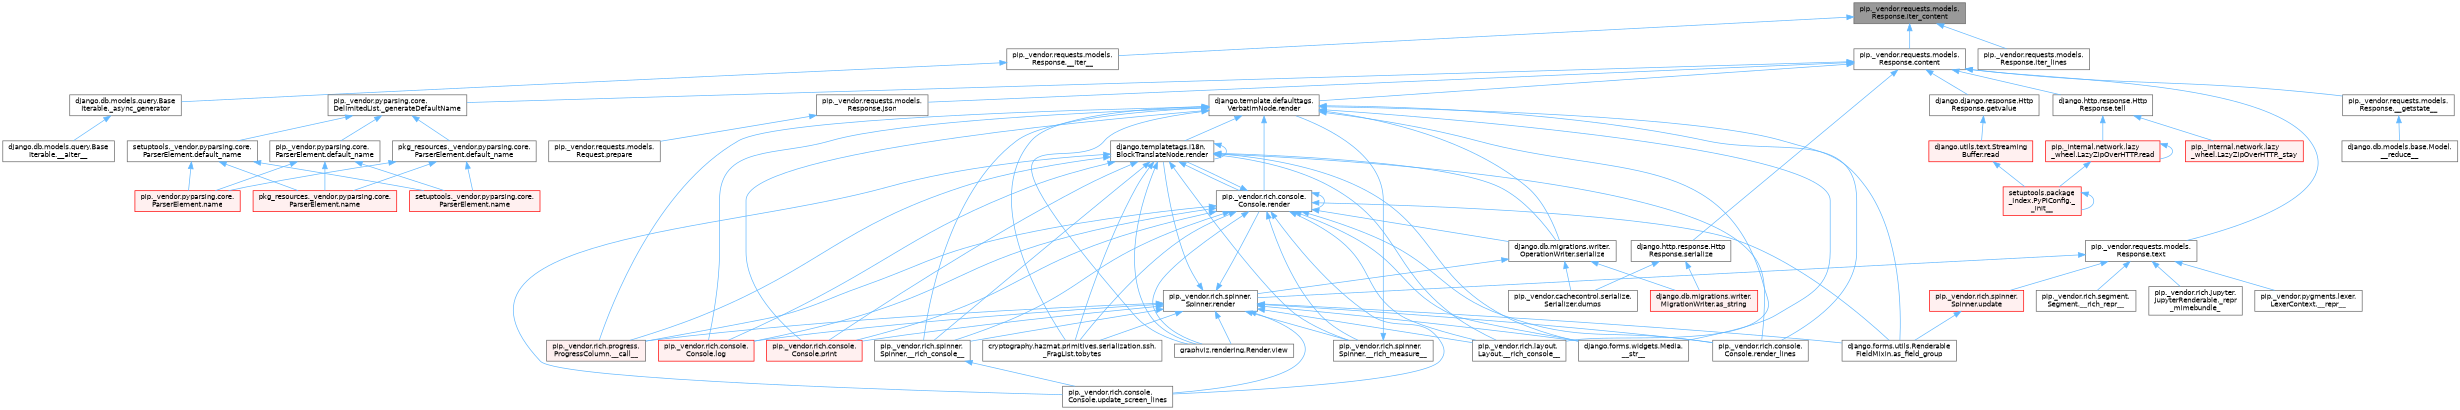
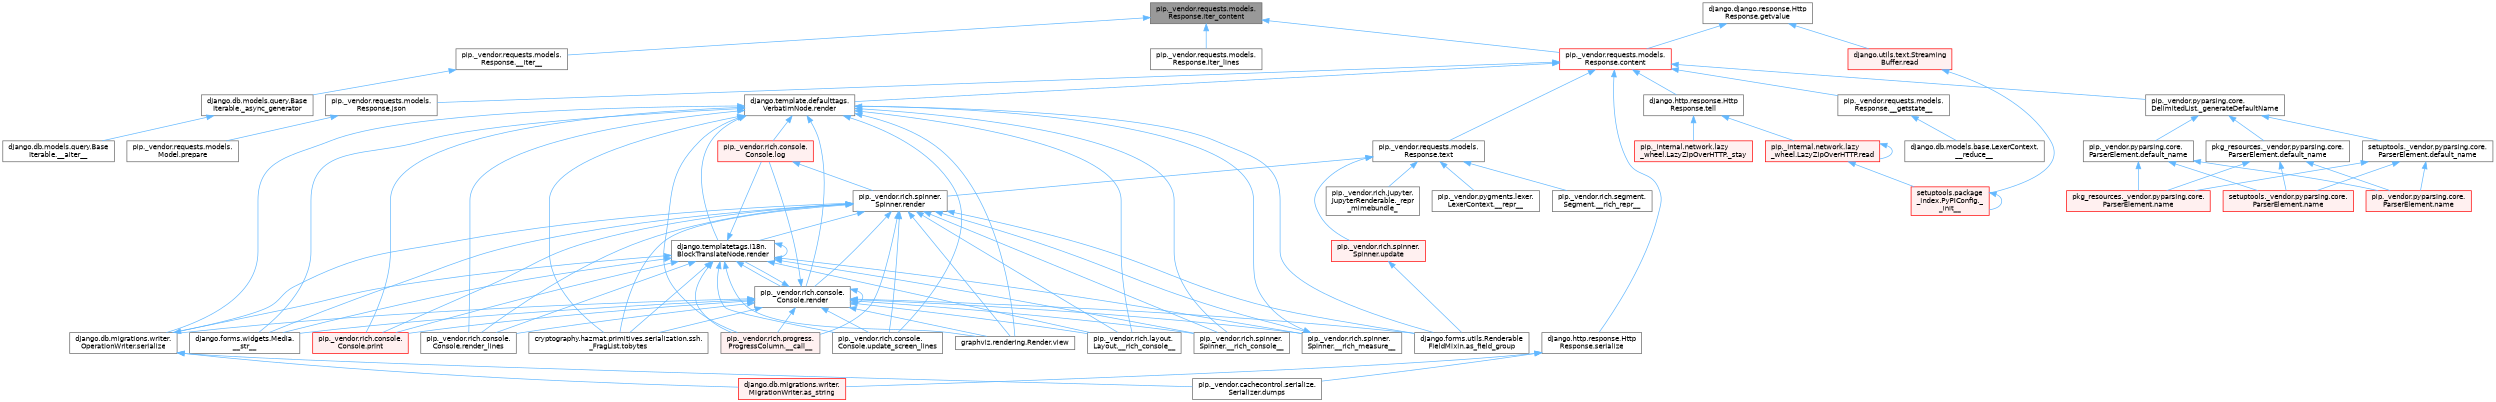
node "pip._vendor.requests.models. Response.content": color grey40 -> red
edge "django.django.response.Http Response.getvalue" -> "pip._vendor.requests.models. Response.content": reversed
node "pip._vendor.requests.models. Request.prepare": label "pip._vendor.requests.models. Request.prepare" -> "pip._vendor.requests.models. Model.prepare"
node "django.db.models.base.Model. __reduce__": label "django.db.models.base.Model. __reduce__" -> "django.db.models.base.LexerContext. __reduce__"
edge "pip._vendor.rich.console. Console.log" -> "pip._vendor.rich.spinner. Spinner.render": reversed
edge "pip._vendor.rich.console. Console.update_screen_lines" -> "pip._vendor.rich.spinner. Spinner.__rich_console__": now "pip._vendor.rich.console. Console.update_screen_lines" -> "django.template.defaulttags. VerbatimNode.render"
